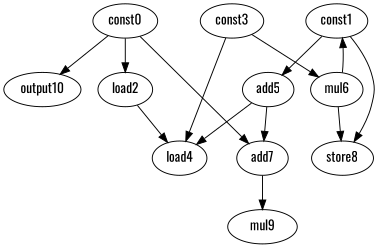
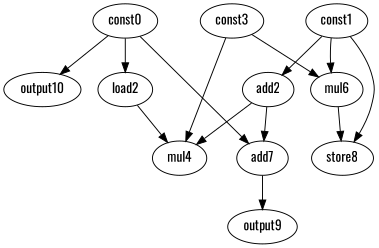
edge "mul6" -> "const1": reversed
node "add5": label "add5" -> "add2"
node "load4": label "load4" -> "mul4"
node "mul9": label "mul9" -> "output9"
